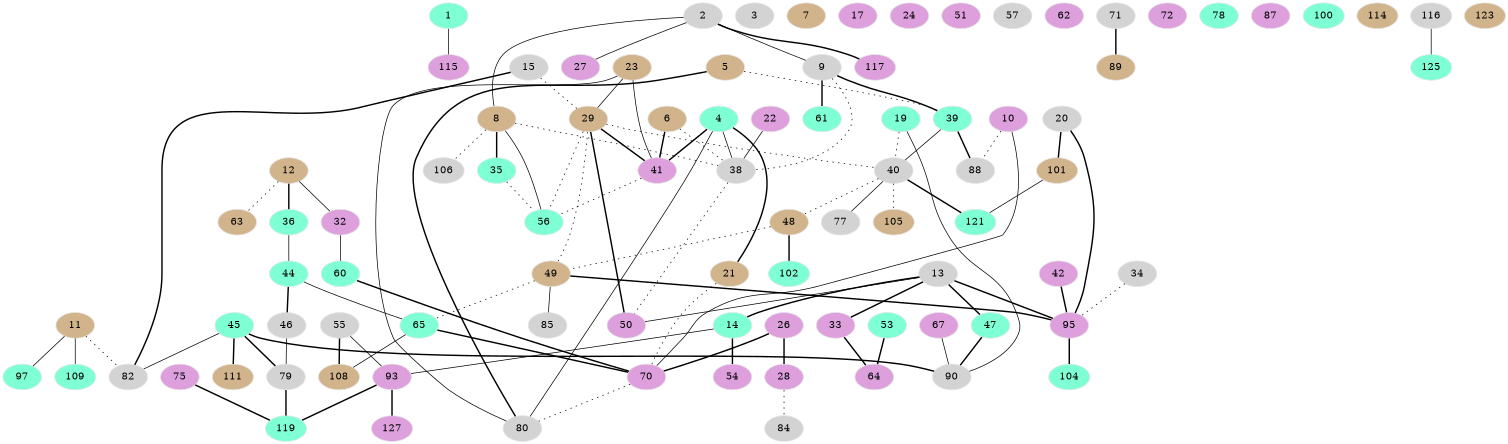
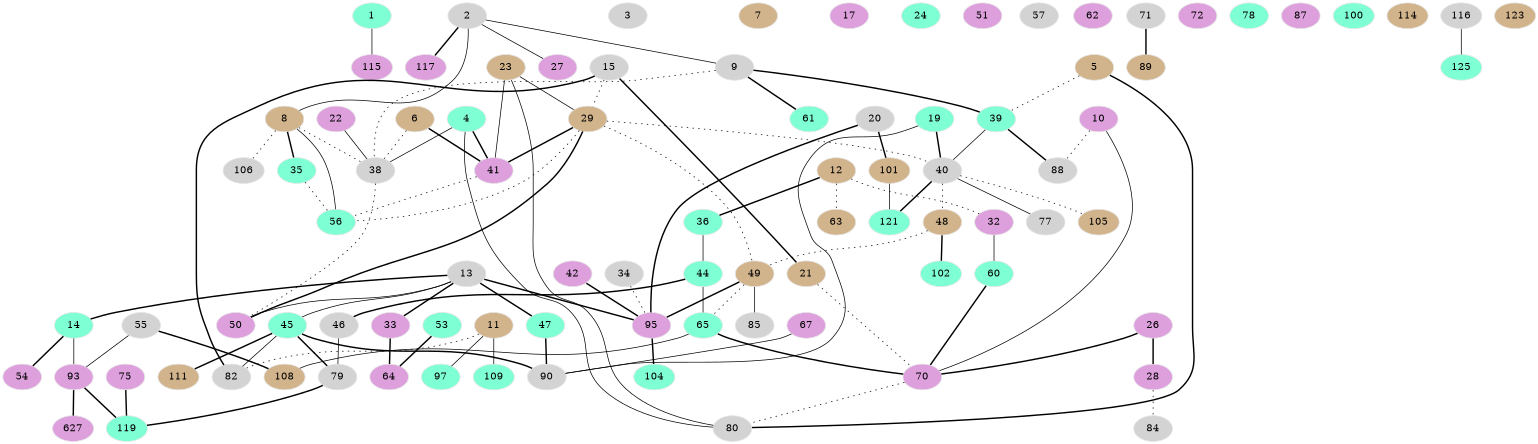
node "24": fillcolor plum -> aquamarine
edge "19" -- "40": style dotted -> bold
edge "4" -- "21": now "15" -- "21"
edge "12" -- "32": style solid -> dotted
edge "13" -- "45": added
node "127": label "127" -> "627"
